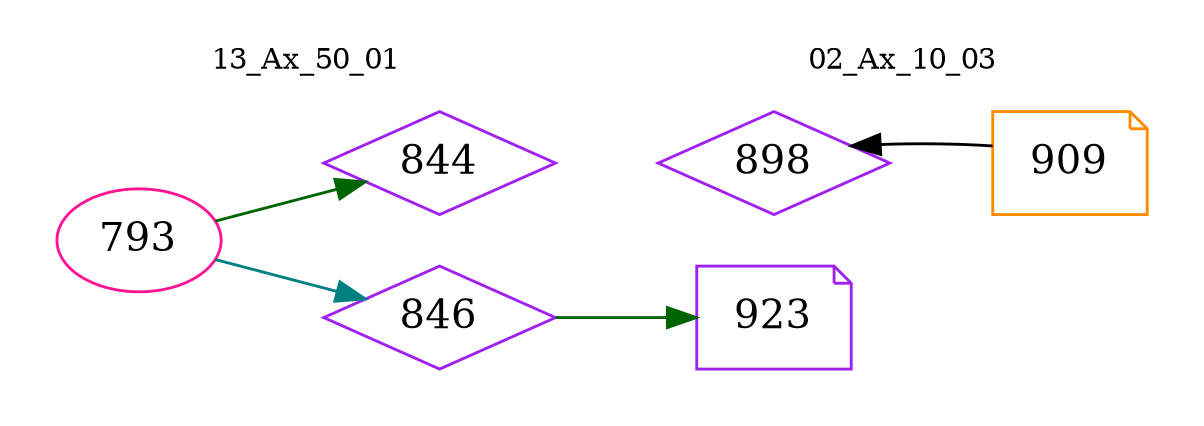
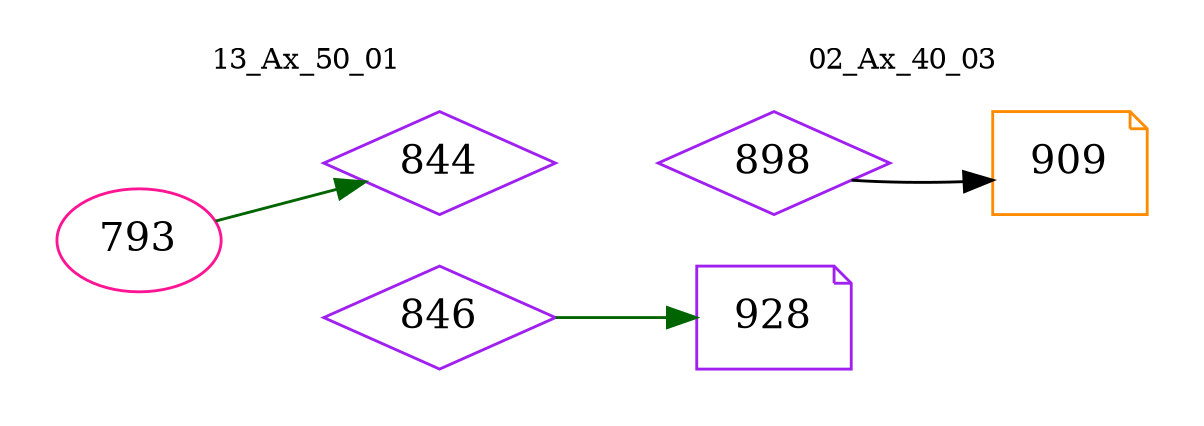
cluster "02_Ax_10_03": label "02_Ax_10_03" -> "02_Ax_40_03"
edge "909" -> "898": reversed
edge "793" -> "846": removed
node "923": label "923" -> "928"
